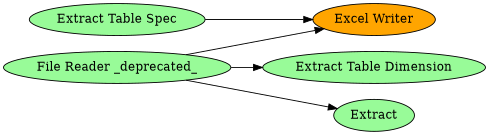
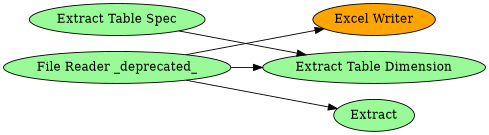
edge "Extract Table Spec" -> "Excel Writer": now "Extract Table Spec" -> "Extract Table Dimension"
